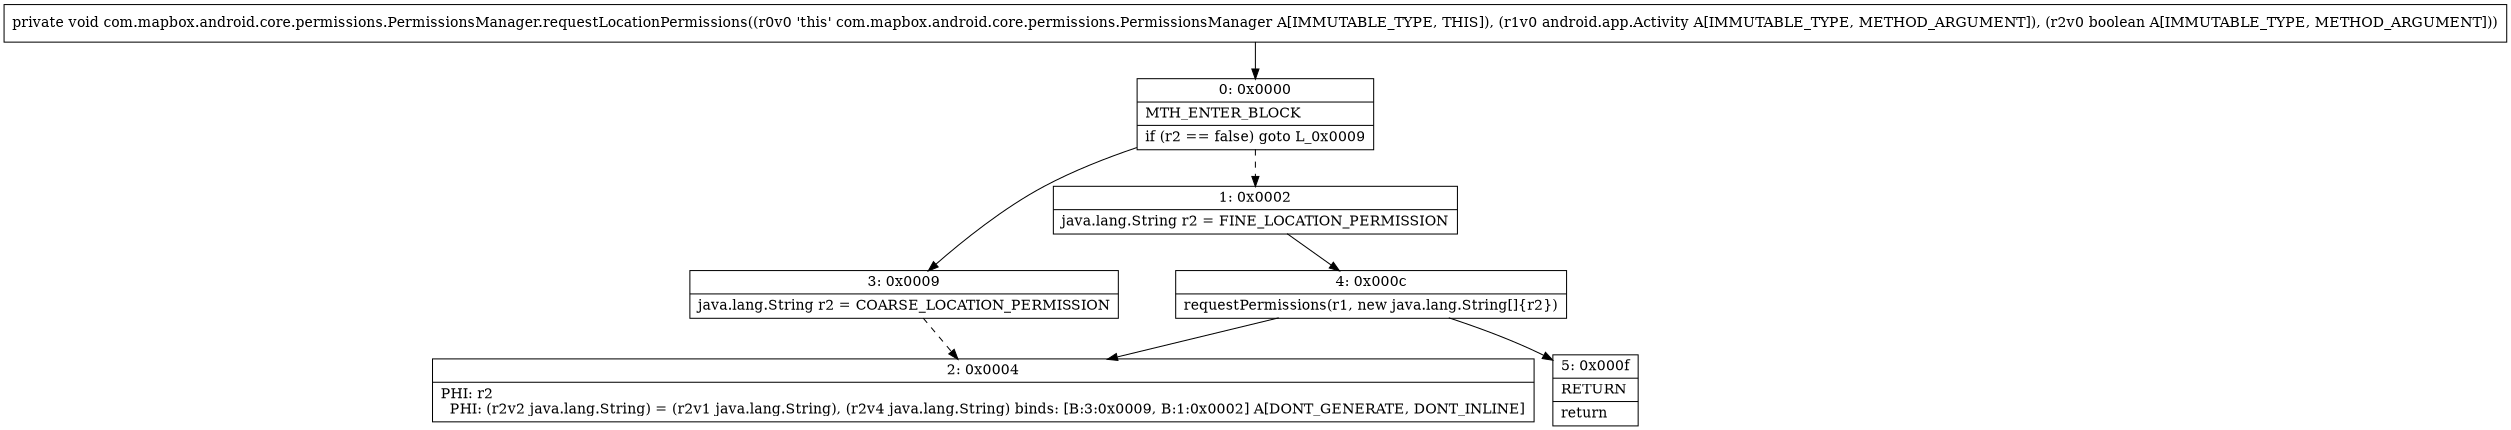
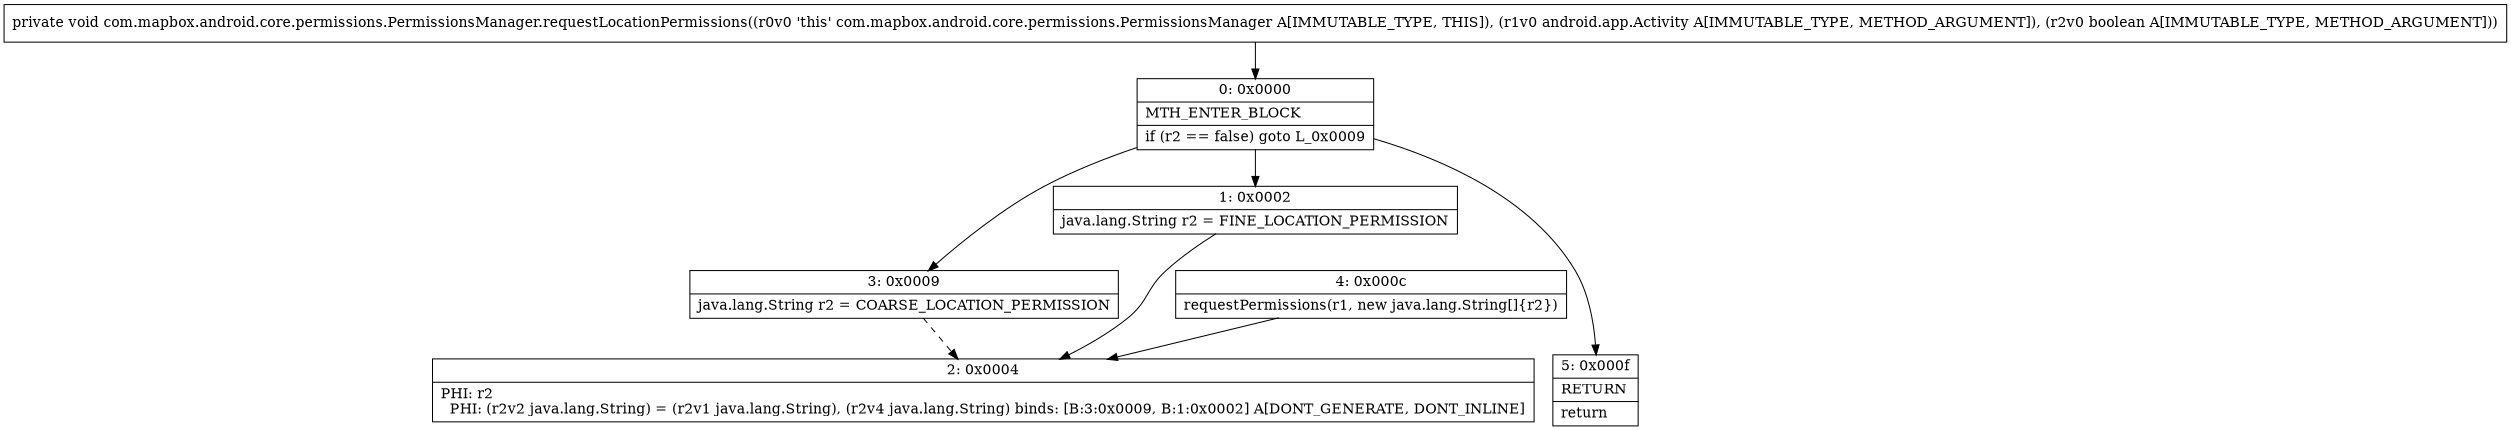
edge "0: 0x0000" -> "1: 0x0002": style dashed -> solid
edge "1: 0x0002" -> "4: 0x000c": now "1: 0x0002" -> "2: 0x0004"
edge "4: 0x000c" -> "5: 0x000f": now "0: 0x0000" -> "5: 0x000f"
